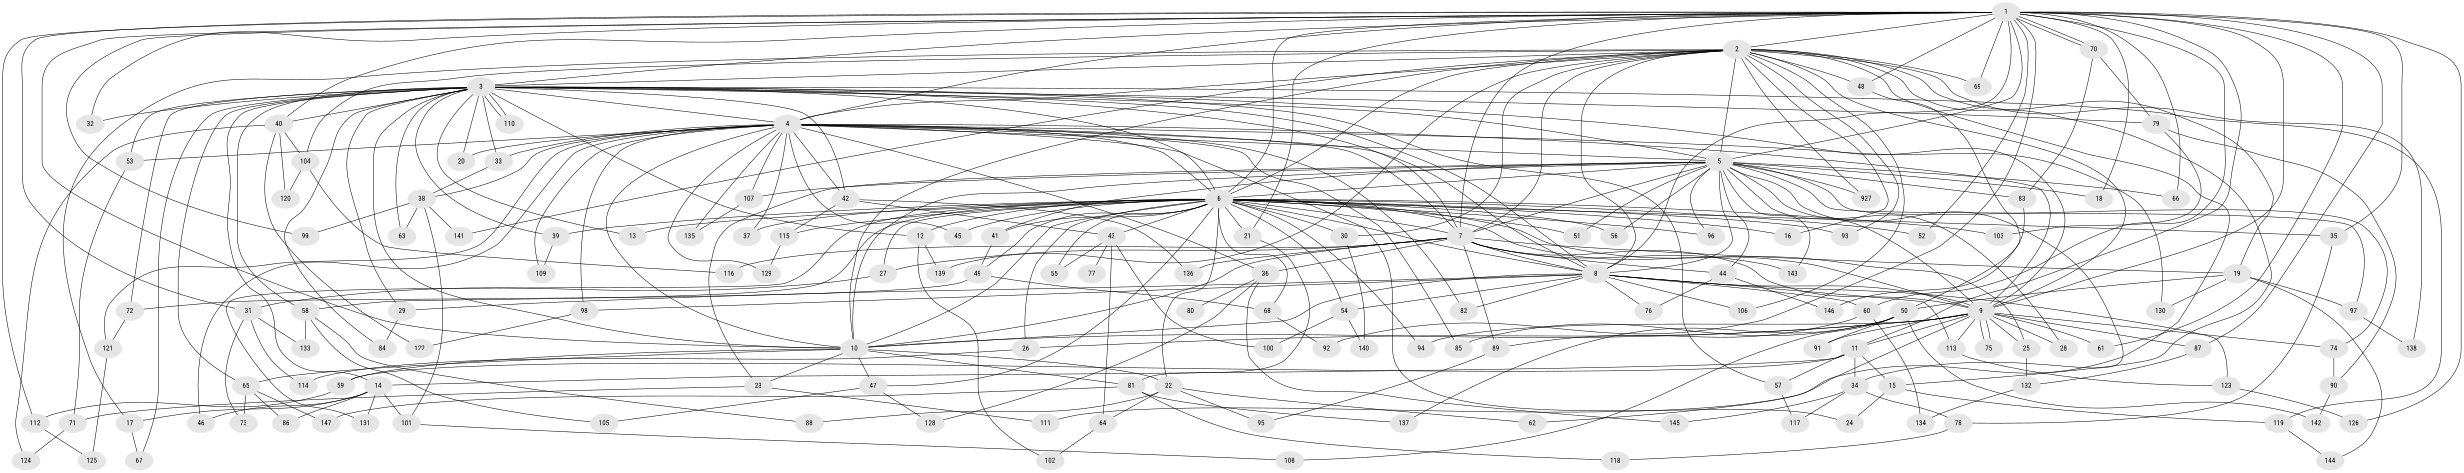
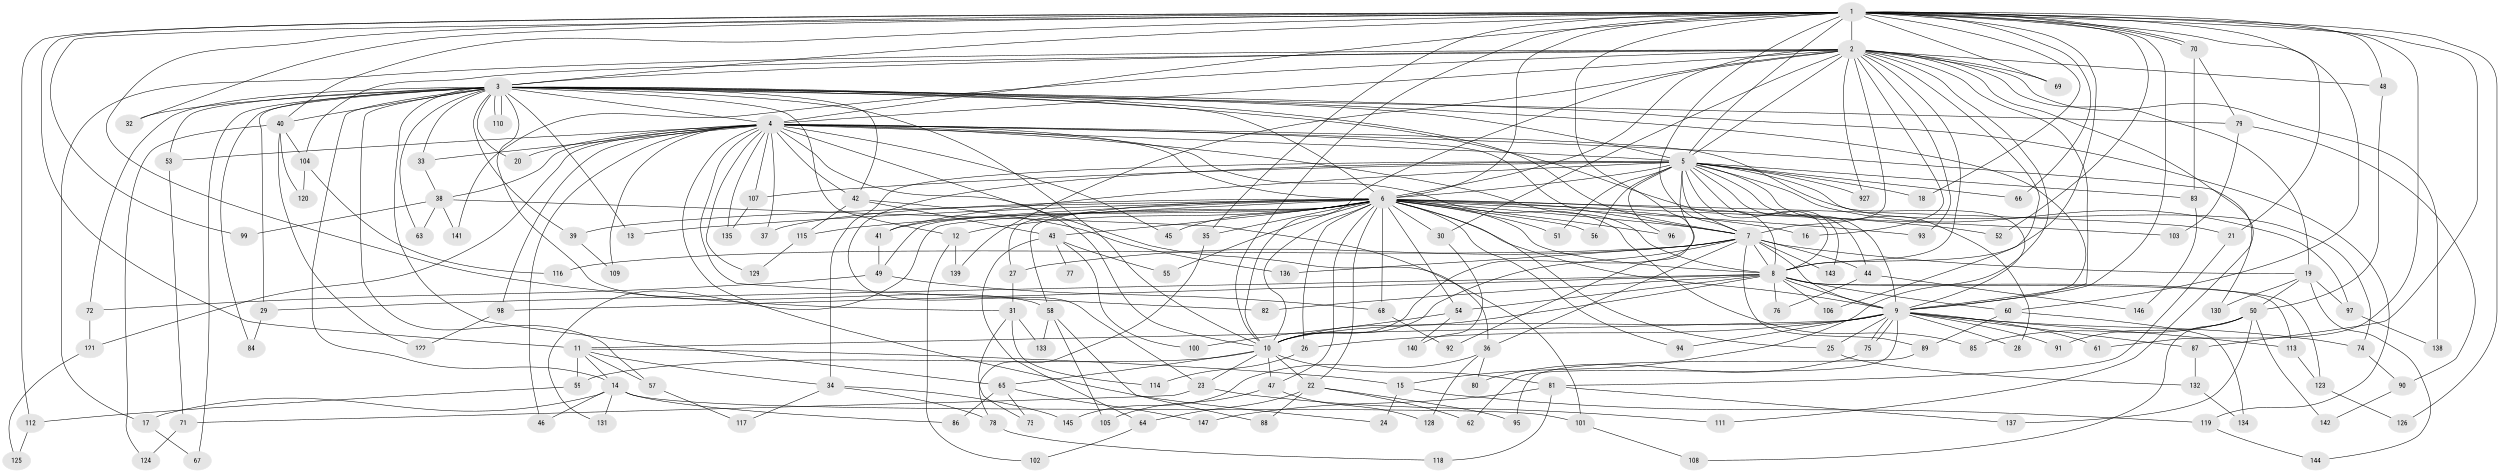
edge "75" -- "80": added
